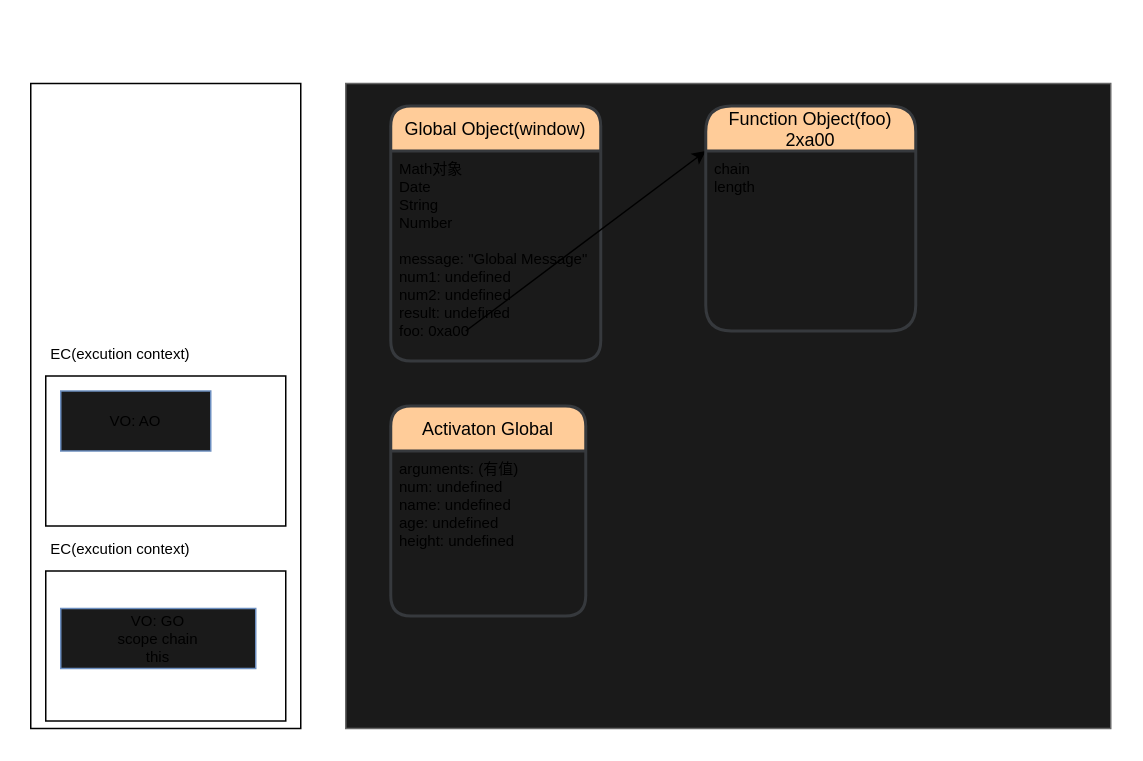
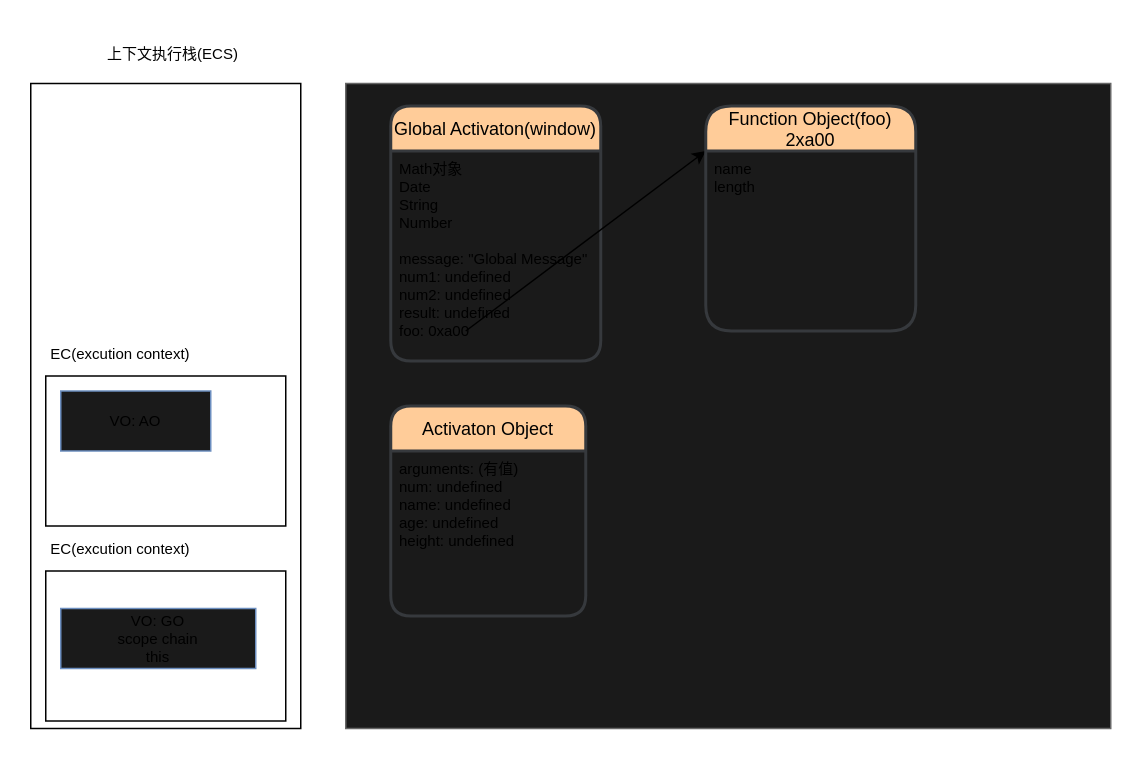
node "上下文执行栈(ECS)": added
node "Global Object(window)": label "Global Object(window)" -> "Global Activaton(window)"
node "chain length": label "chain length" -> "name length"
node "Activaton Global": label "Activaton Global" -> "Activaton Object"
